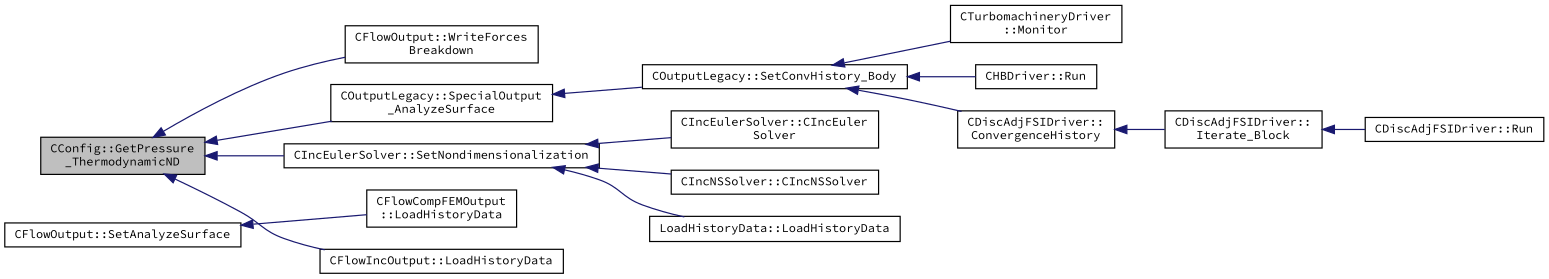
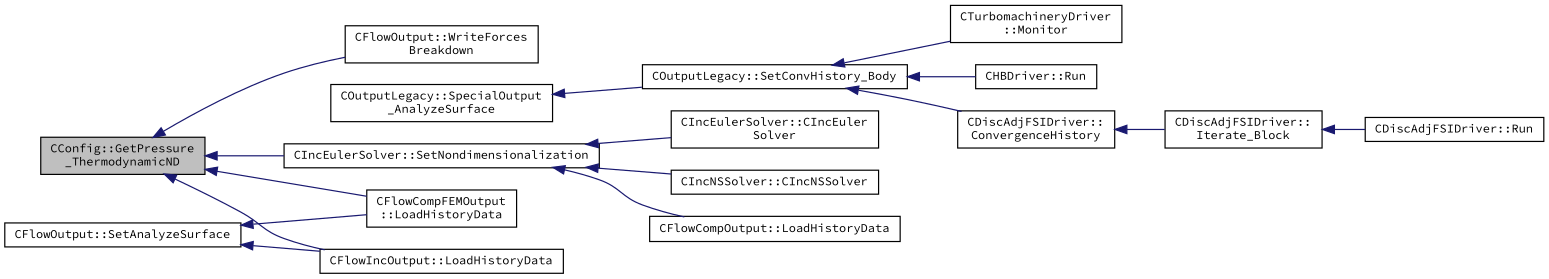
edge "COutputLegacy::SpecialOutput _AnalyzeSurface" -> "CConfig::GetPressure _ThermodynamicND": now "CFlowCompFEMOutput ::LoadHistoryData" -> "CConfig::GetPressure _ThermodynamicND"
node "LoadHistoryData::LoadHistoryData": label "LoadHistoryData::LoadHistoryData" -> "CFlowCompOutput::LoadHistoryData"
edge "CFlowIncOutput::LoadHistoryData" -> "CFlowOutput::SetAnalyzeSurface": added
